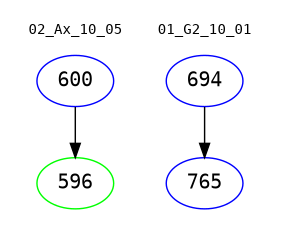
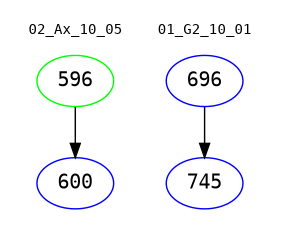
node "694": label "694" -> "696"
edge "600" -> "596": reversed
node "765": label "765" -> "745"
